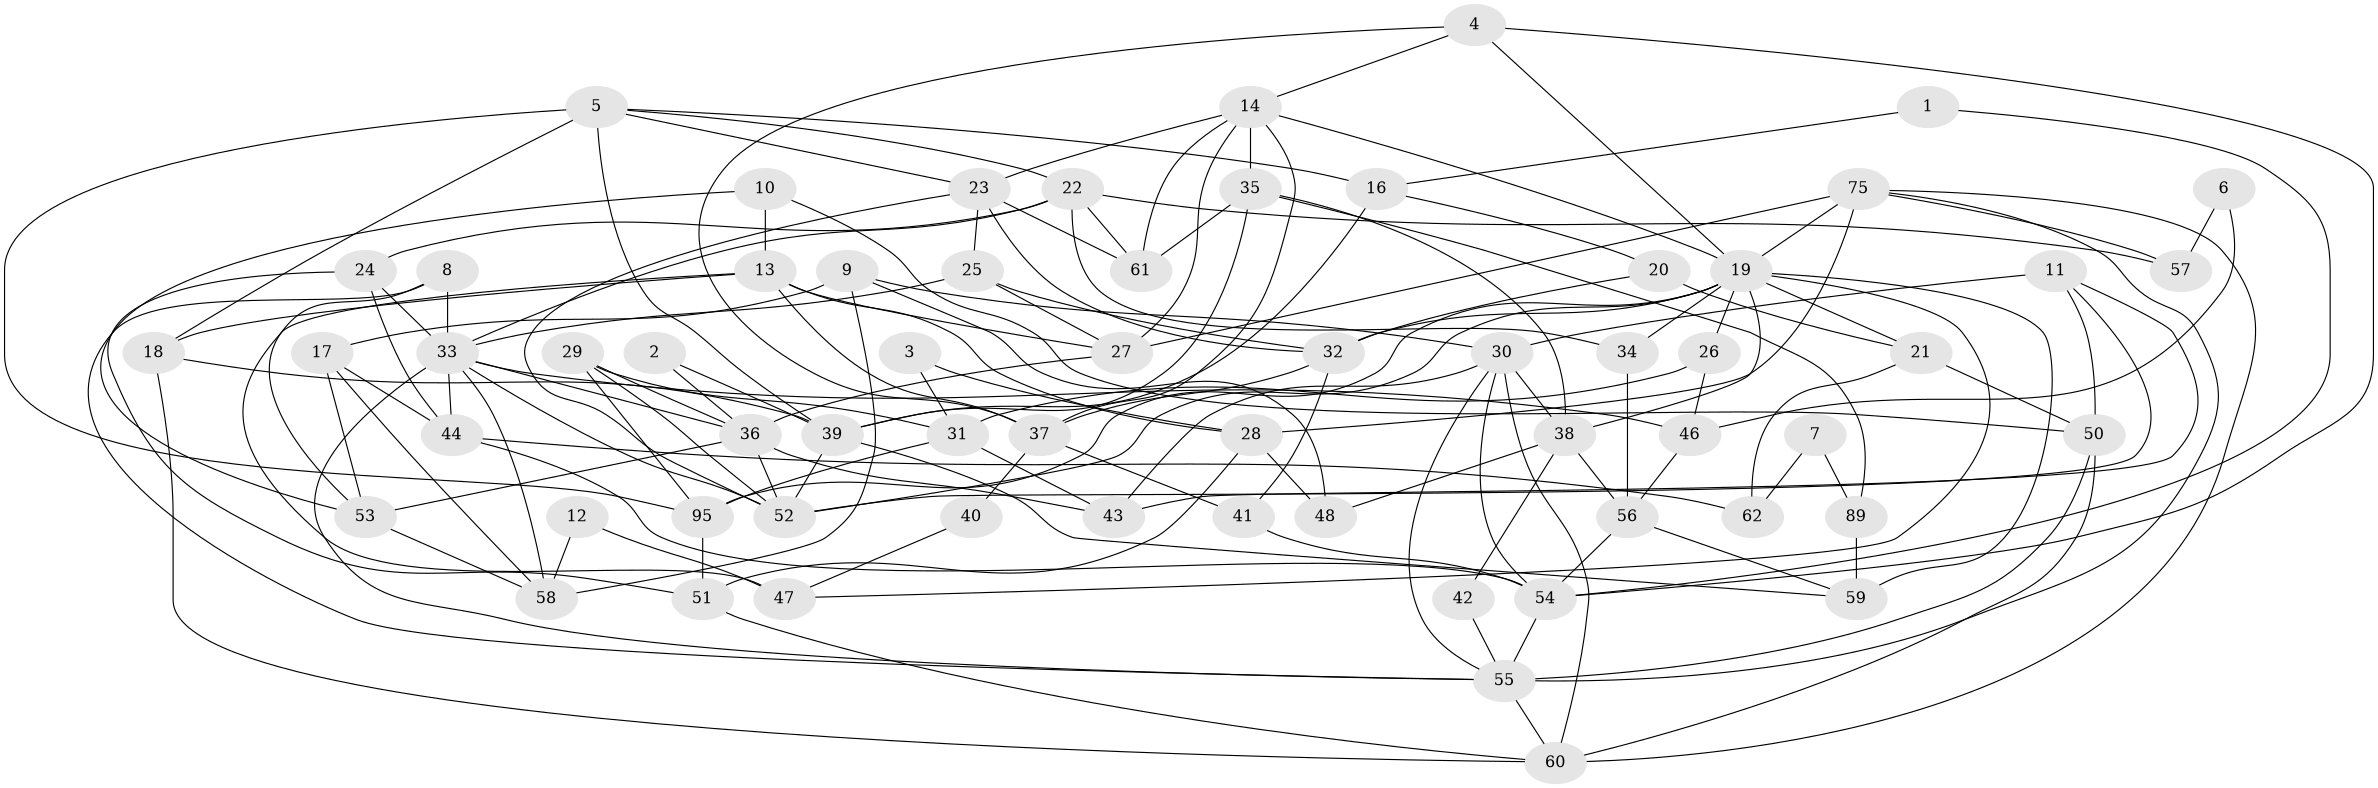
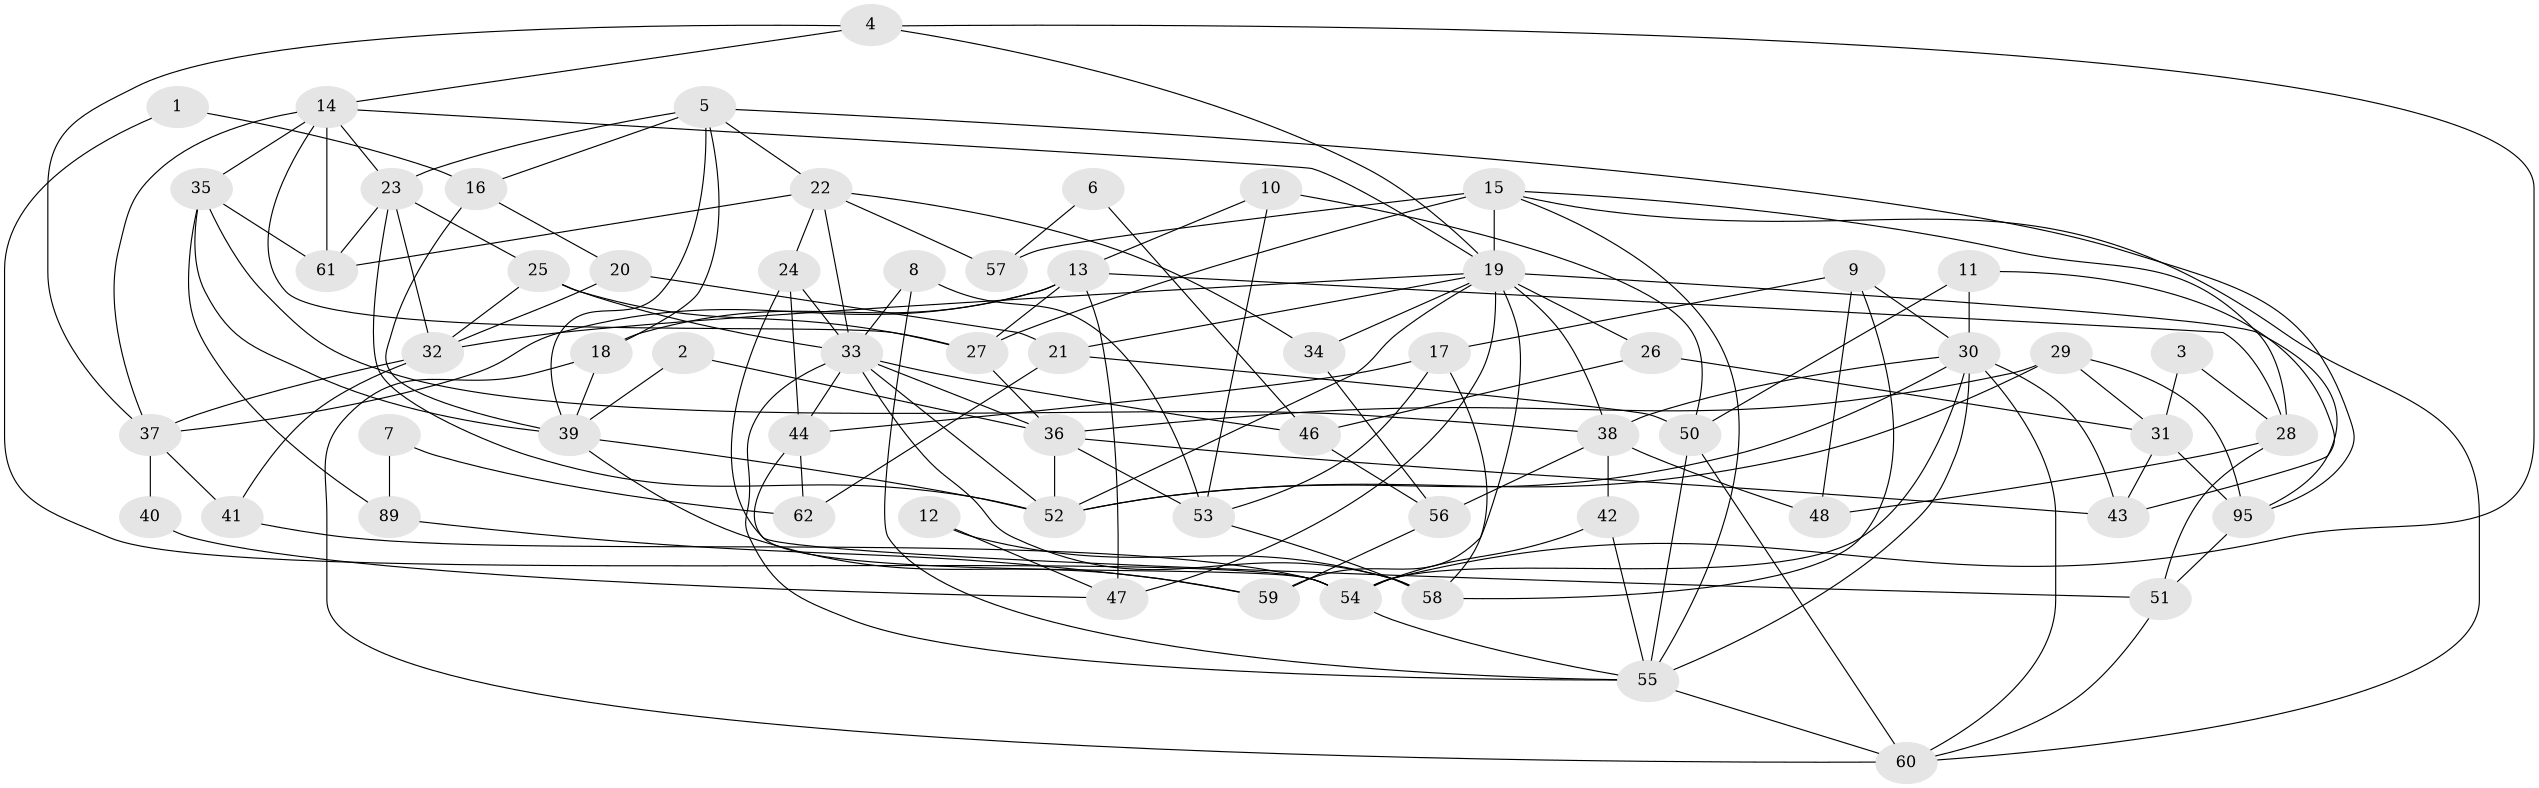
node "75": label "75" -> "15"
edge "11" -- "52": now "30" -- "52"
edge "56" -- "54": now "42" -- "54"
